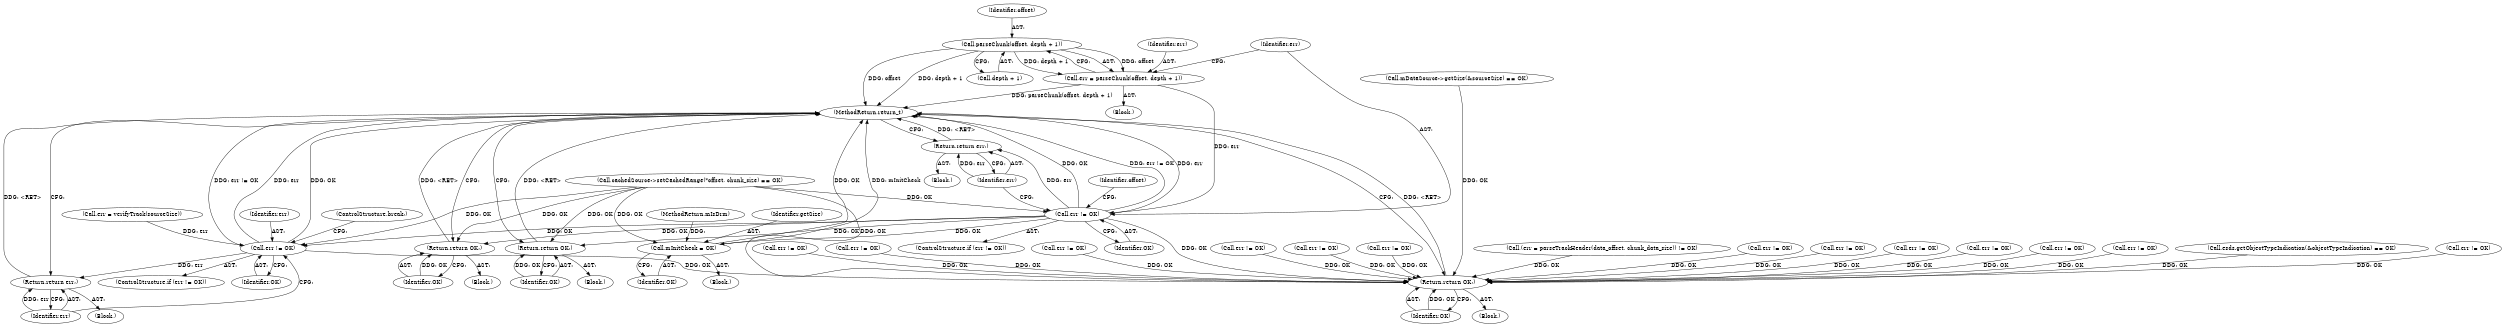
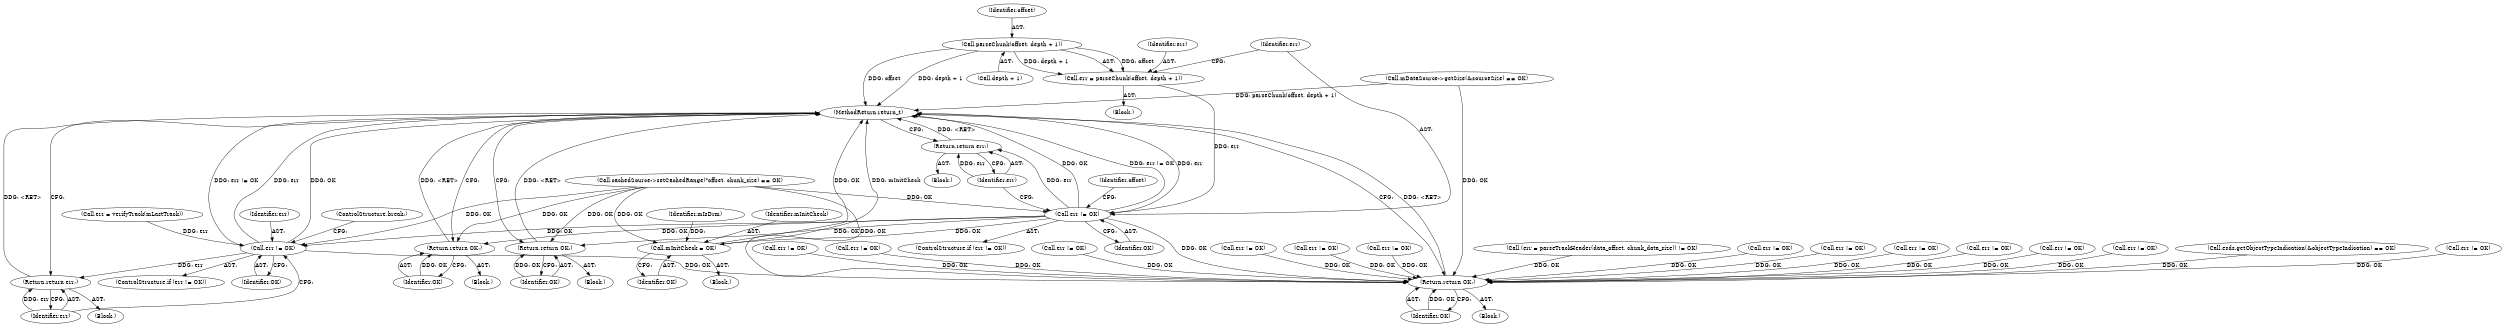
edge "(Call,parseChunk(offset, depth + 1))" -> "(Call,depth + 1)": removed, label "CFG:"
edge "(Call,err = parseChunk(offset, depth + 1))" -> "(Call,parseChunk(offset, depth + 1))": removed, label "CFG:"
edge "(Call,err = parseChunk(offset, depth + 1))" -> "(MethodReturn,return_t)": now "(Call,mDataSource->getSize(&sourceSize) == OK)" -> "(MethodReturn,return_t)"
node "(Call,err = verifyTrack(sourceSize))": label "(Call,err = verifyTrack(sourceSize))" -> "(Call,err = verifyTrack(mLastTrack))"
node "(MethodReturn,mIsDrm)": label "(MethodReturn,mIsDrm)" -> "(Identifier,mIsDrm)"
node "(Identifier,getSize)": label "(Identifier,getSize)" -> "(Identifier,mInitCheck)"
